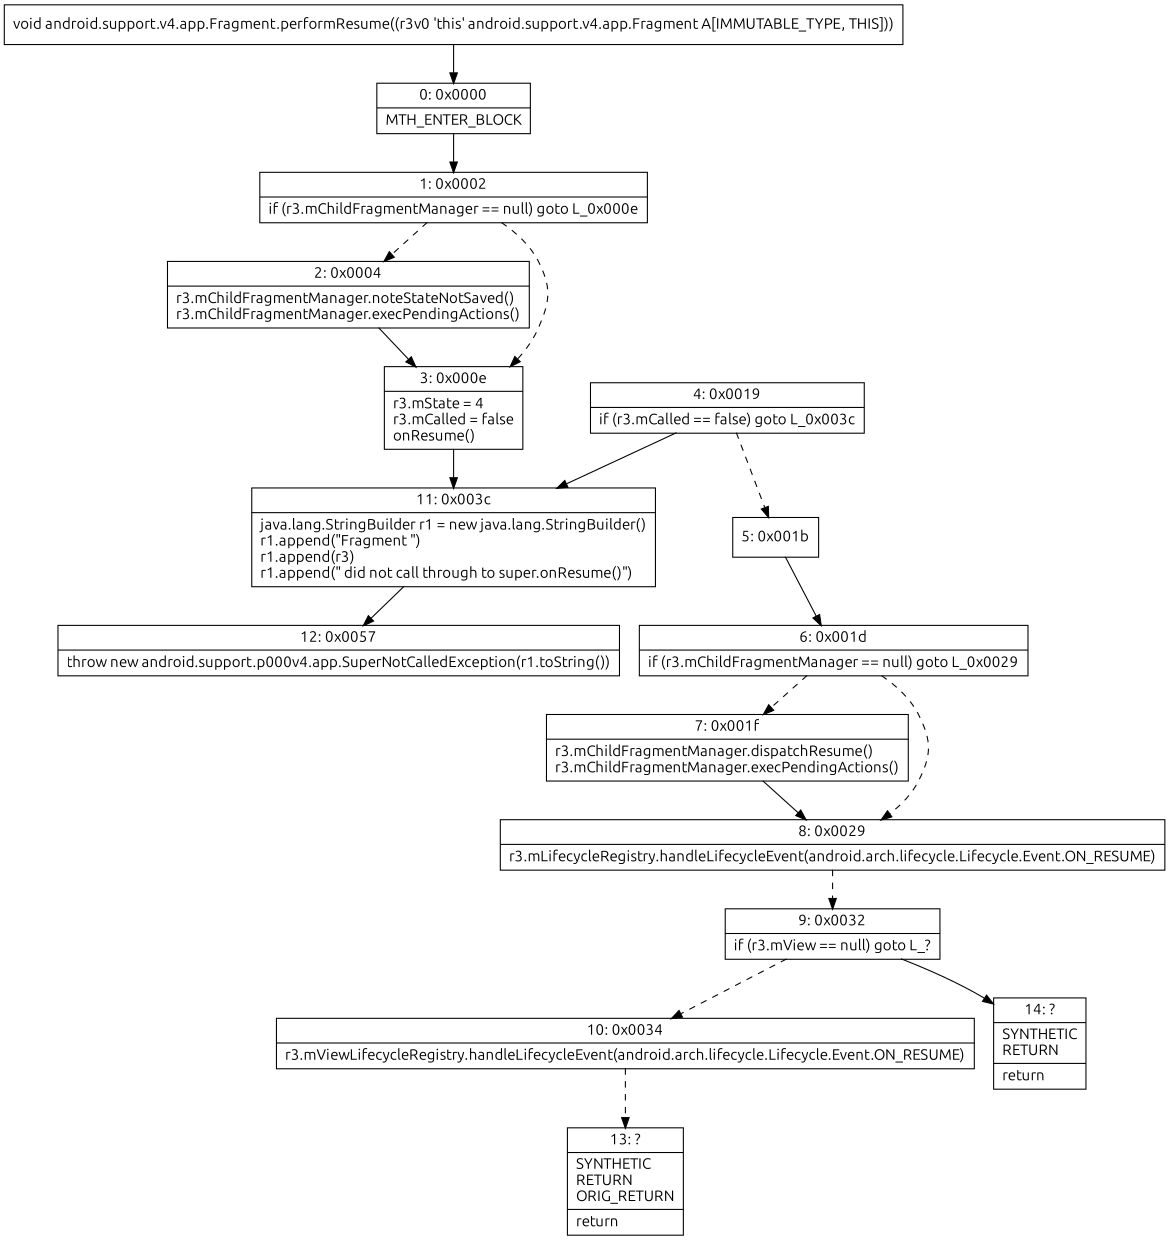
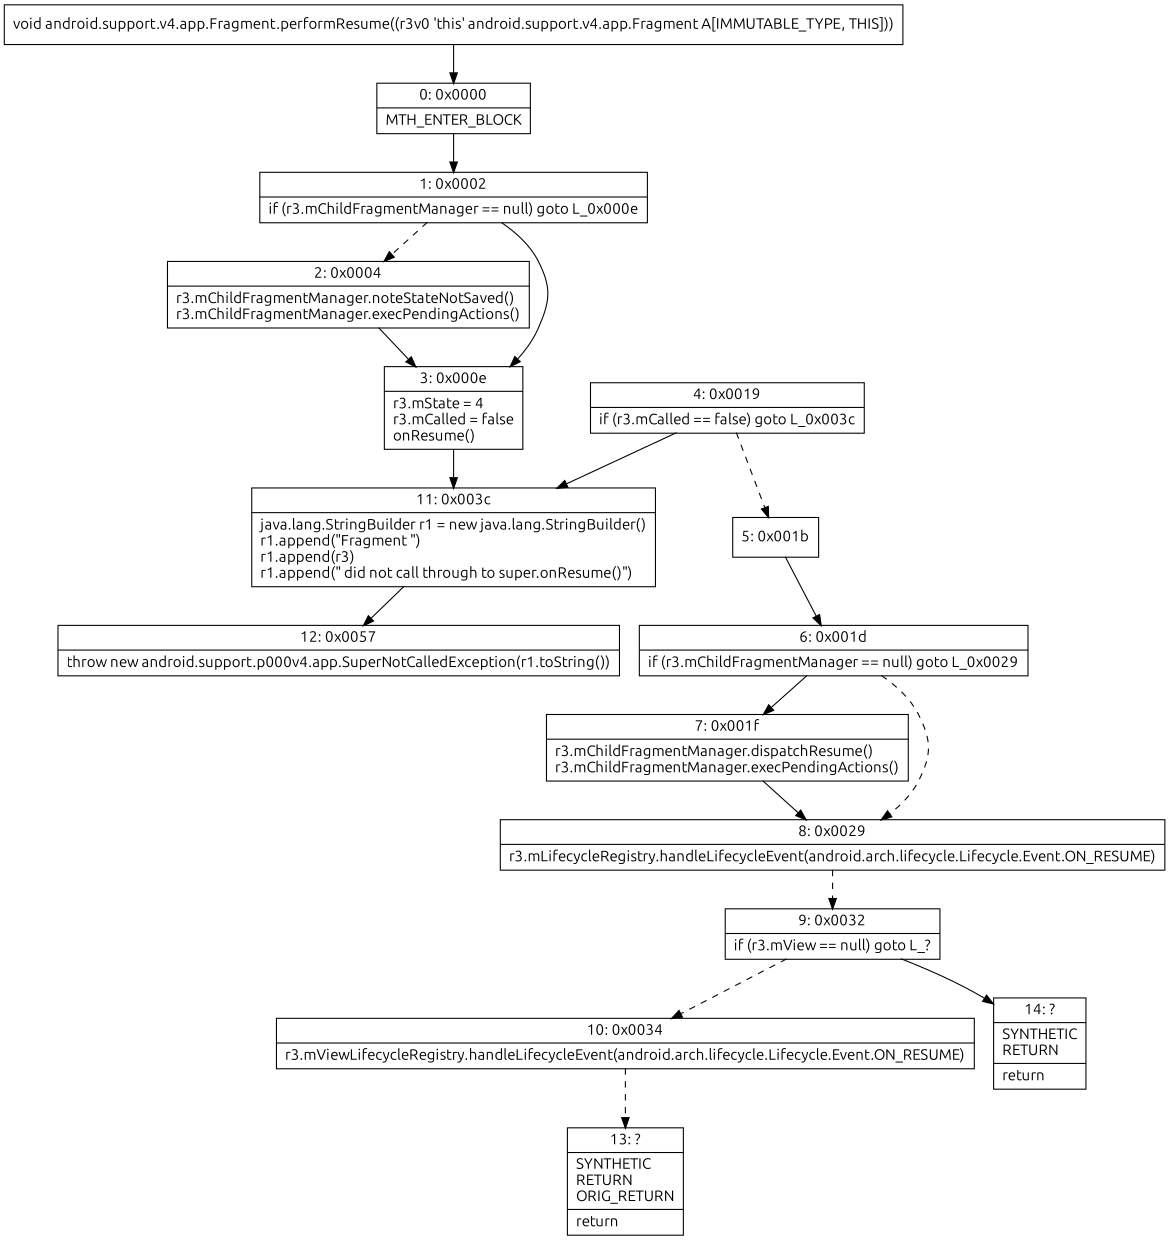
edge "1: 0x0002" -> "3: 0x000e": style dashed -> solid
edge "6: 0x001d" -> "7: 0x001f": style dashed -> solid
